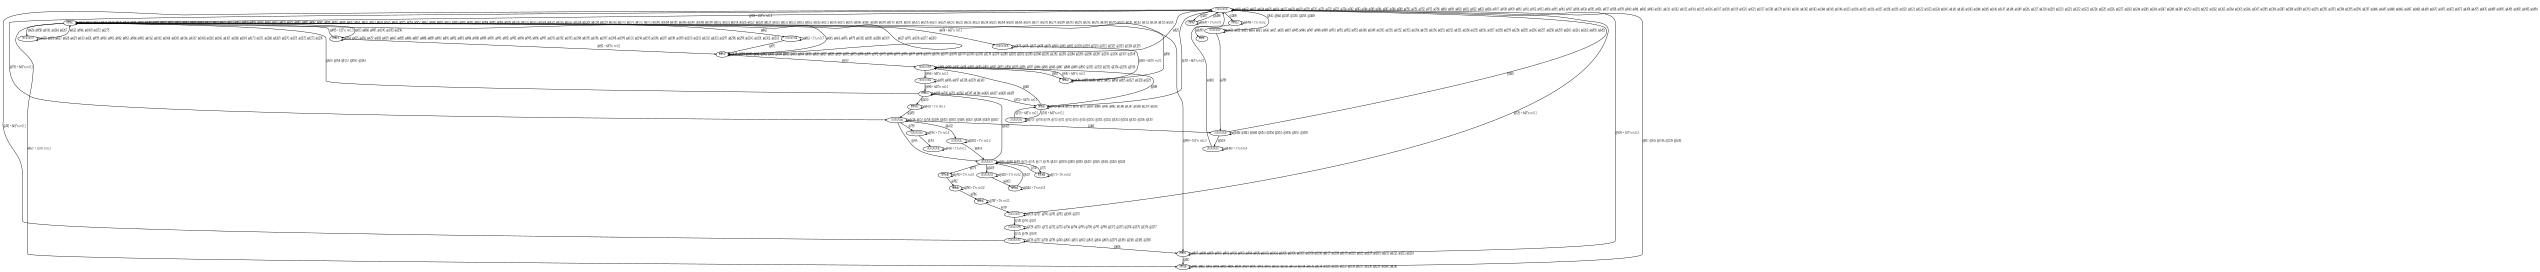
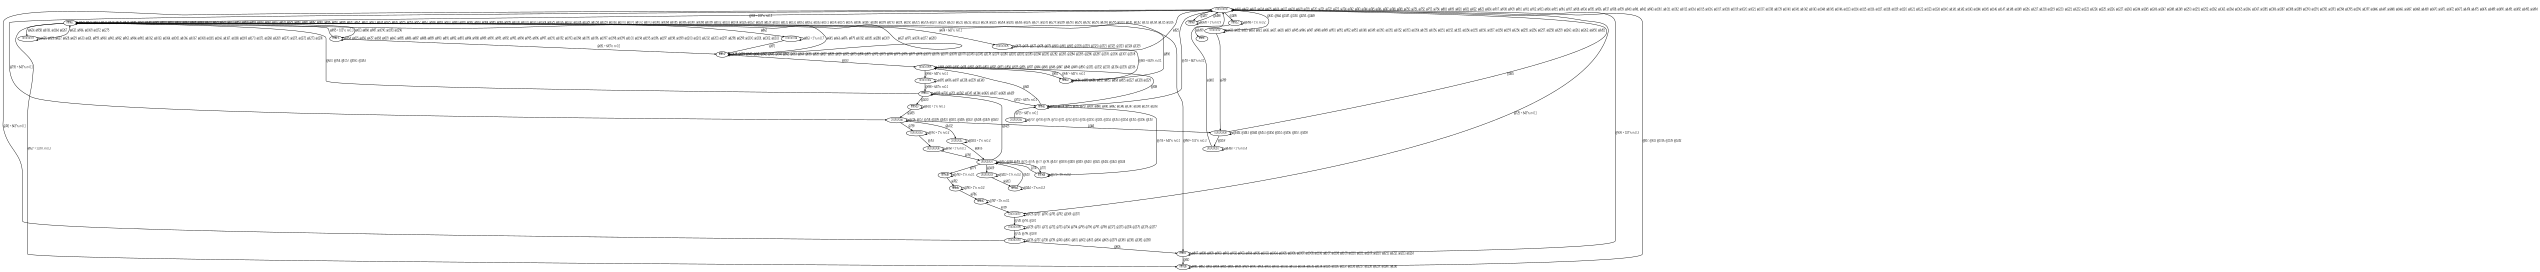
edge "ffffffeb" -> "0000000a": now "ffffffeb" -> "fffff9d4"
edge "000000aa" -> "00001000": now "00000004" -> "00001000"
